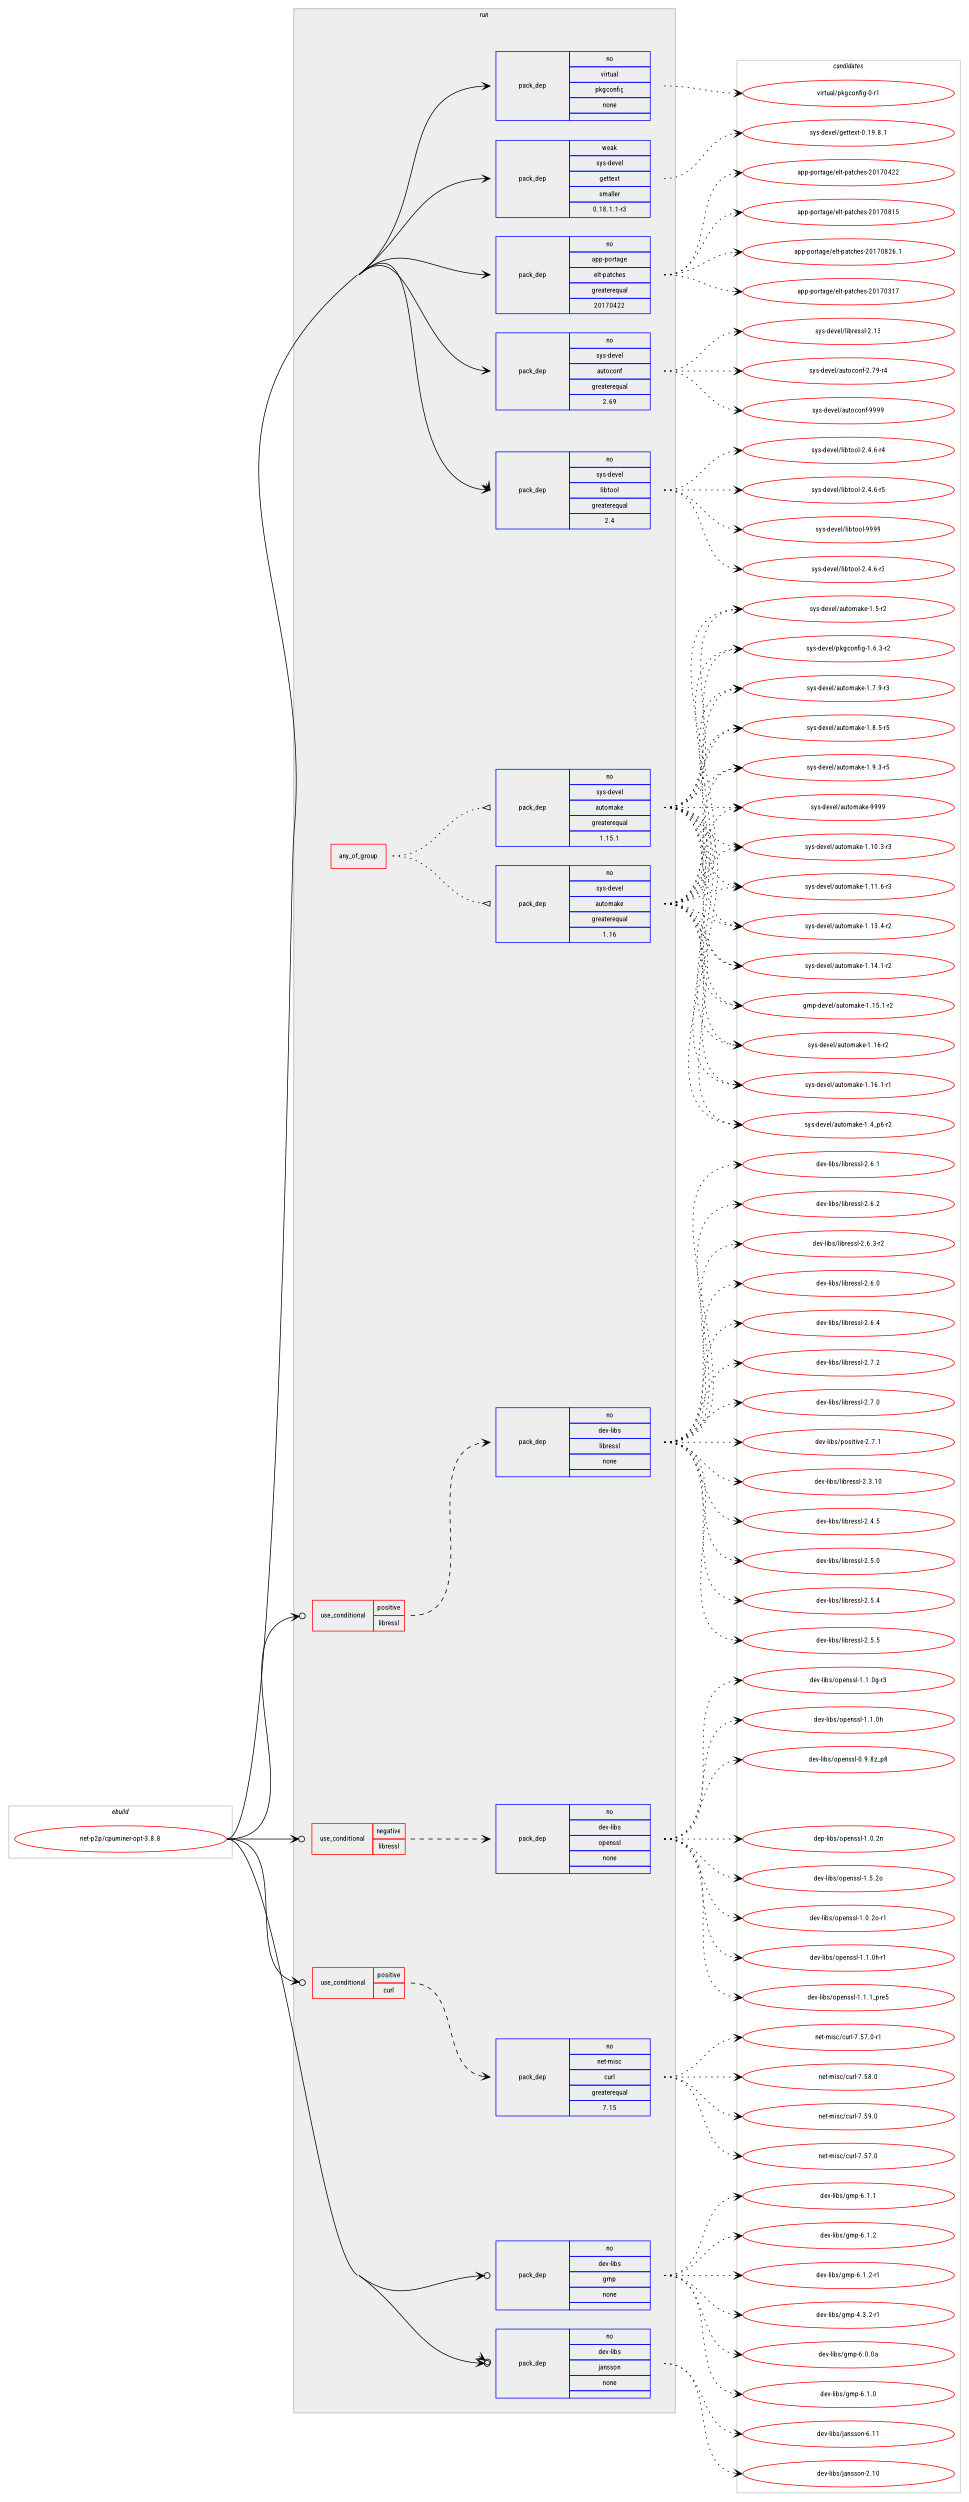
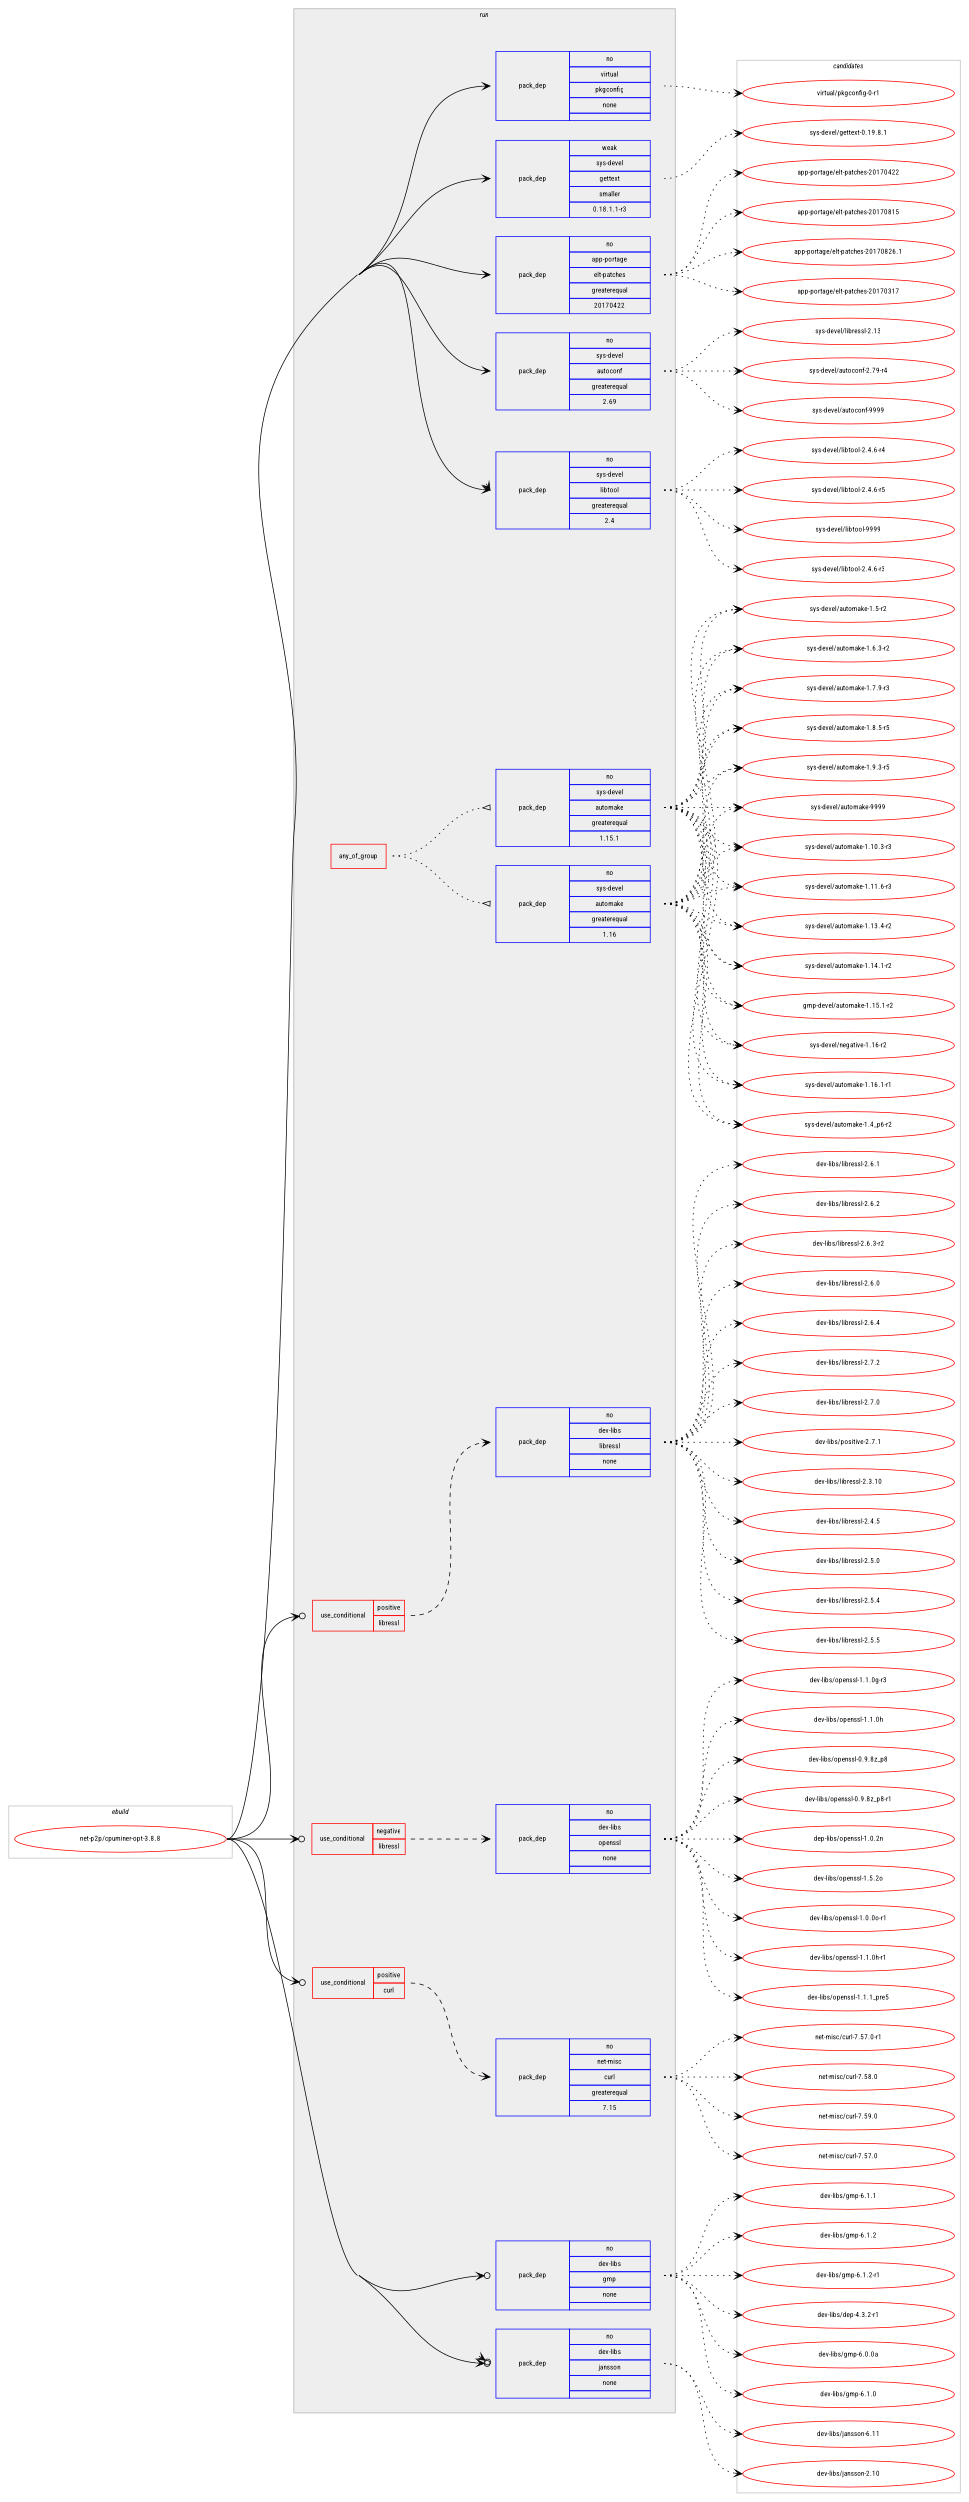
node "sys-devel/pkgconfig-1.6.3-r2": label "sys-devel/pkgconfig-1.6.3-r2" -> "sys-devel/automake-1.6.3-r2"
node "sys-devel/automake-1.16-r2": label "sys-devel/automake-1.16-r2" -> "sys-devel/negative-1.16-r2"
node "dev-libs/openssl-0.9.8z_p8-r1": added
node "dev-libs/openssl-1.0.2o-r1": label "dev-libs/openssl-1.0.2o-r1" -> "dev-libs/openssl-1.0.0o-r1"
node "dev-libs/gmp-4.3.2-r1": label "dev-libs/gmp-4.3.2-r1" -> "dev-libs/dep-4.3.2-r1"
